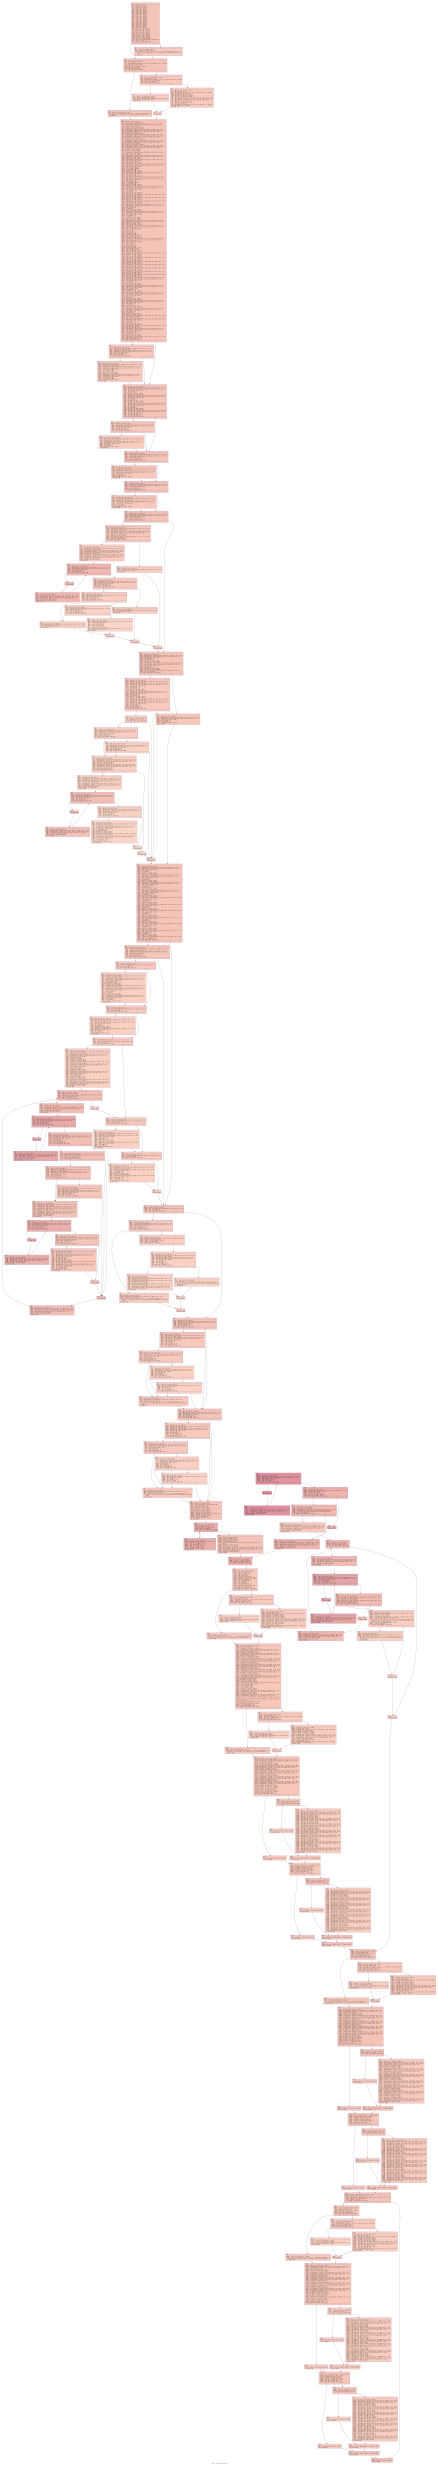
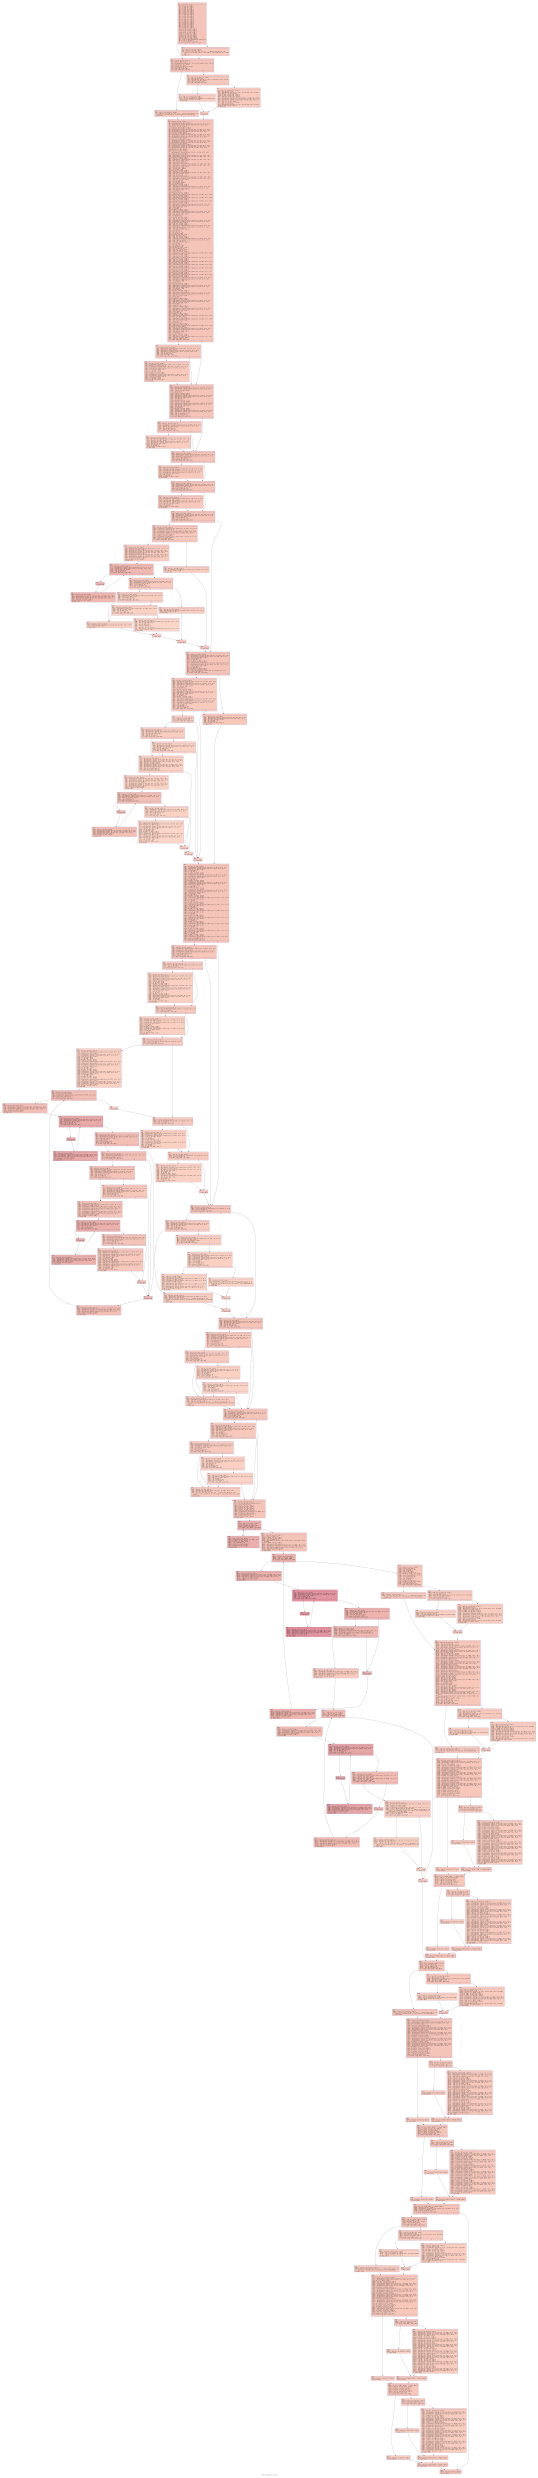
node "1030:": added
